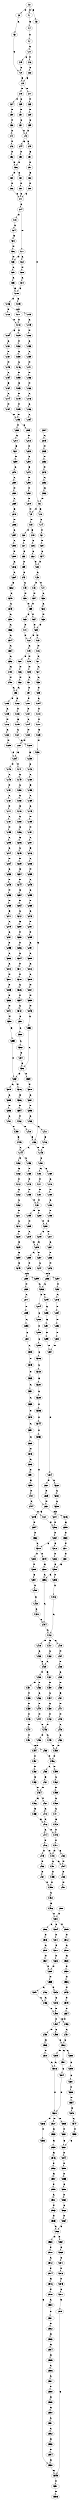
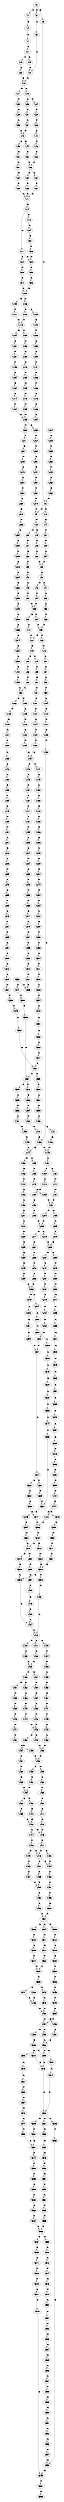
edge "S325" -> "S333": reversed
node "S495": added
